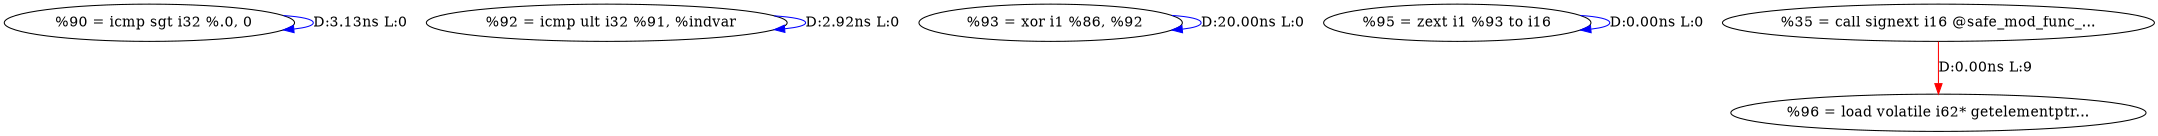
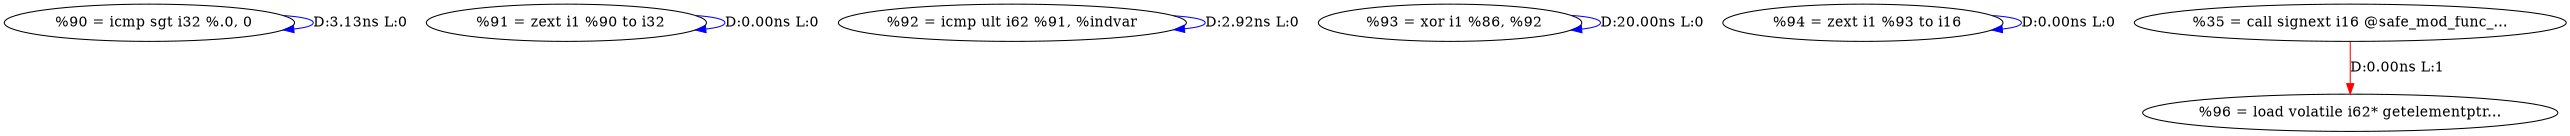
node "%91 = zext i1 %90 to i32": added
node "%92 = icmp ult i32 %91, %indvar": label "%92 = icmp ult i32 %91, %indvar" -> "%92 = icmp ult i62 %91, %indvar"
node "%95 = zext i1 %93 to i16": label "%95 = zext i1 %93 to i16" -> "%94 = zext i1 %93 to i16"
edge "%35 = call signext i16 @safe_mod_func_..." -> "%96 = load volatile i62* getelementptr...": label "D:0.00ns L:9" -> "D:0.00ns L:1"
